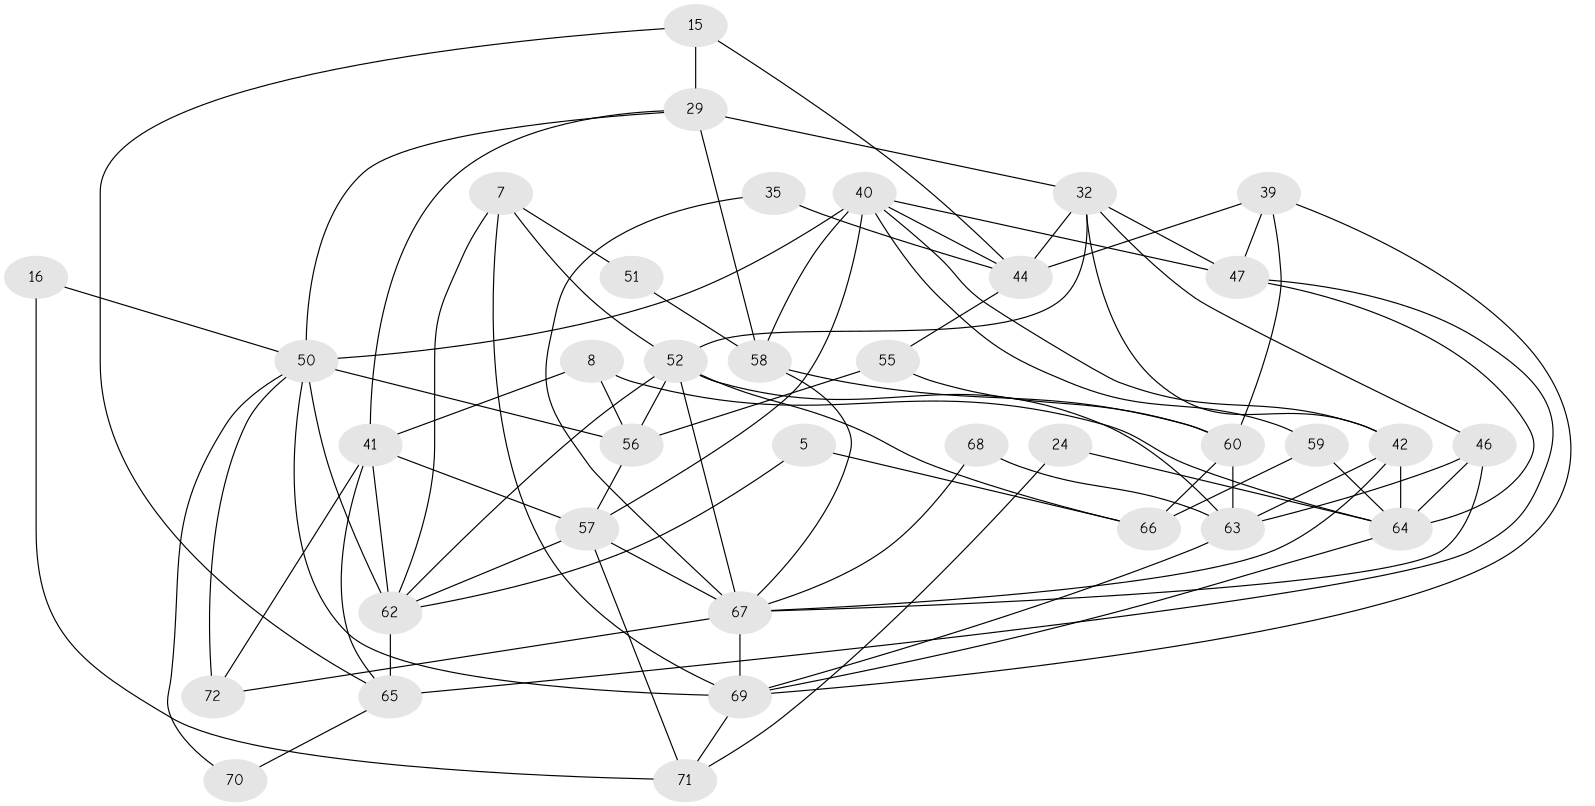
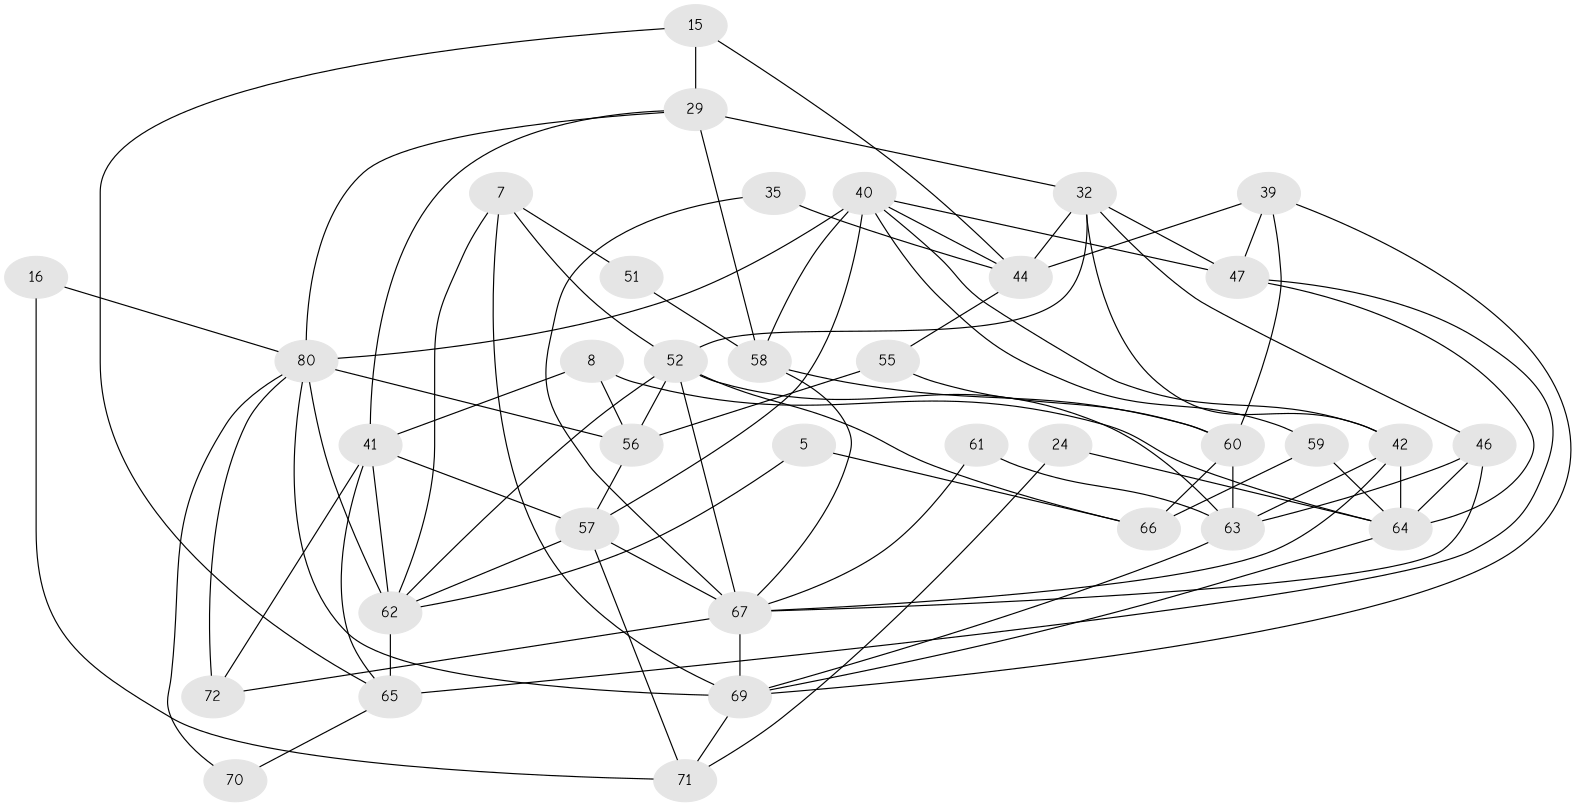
node "50": label "50" -> "80"
node "68": label "68" -> "61"
